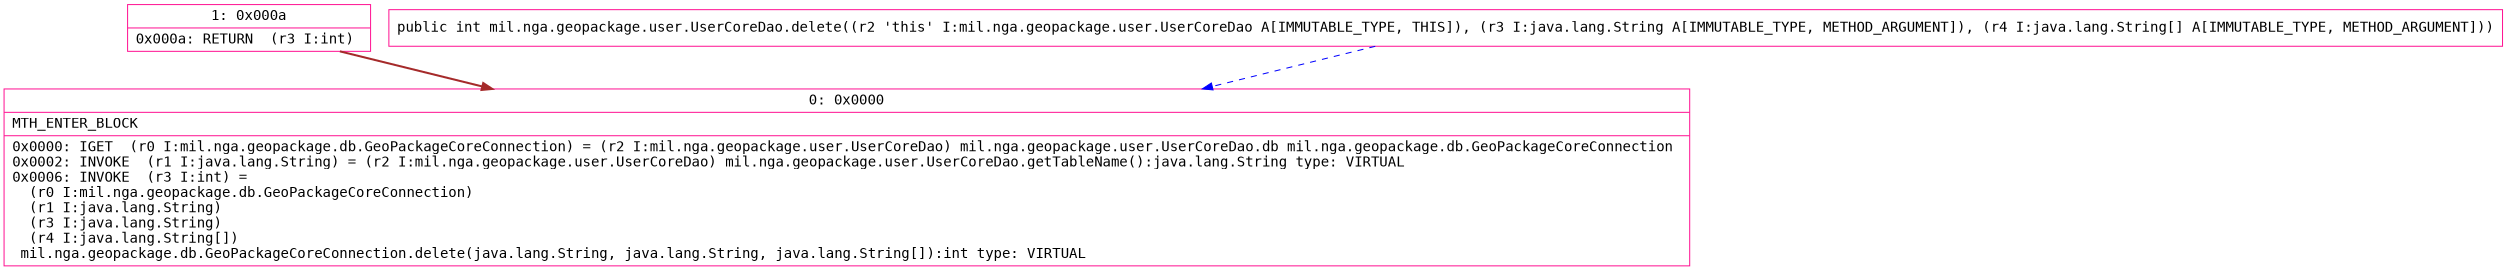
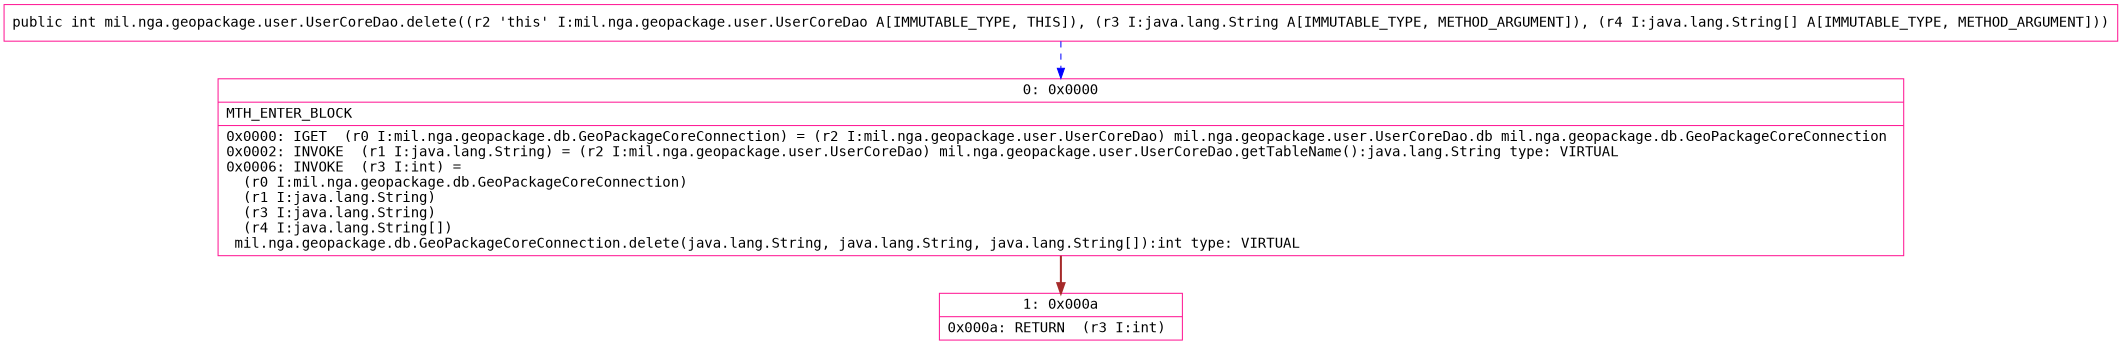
edge "1: 0x000a" -> "0: 0x0000": reversed
